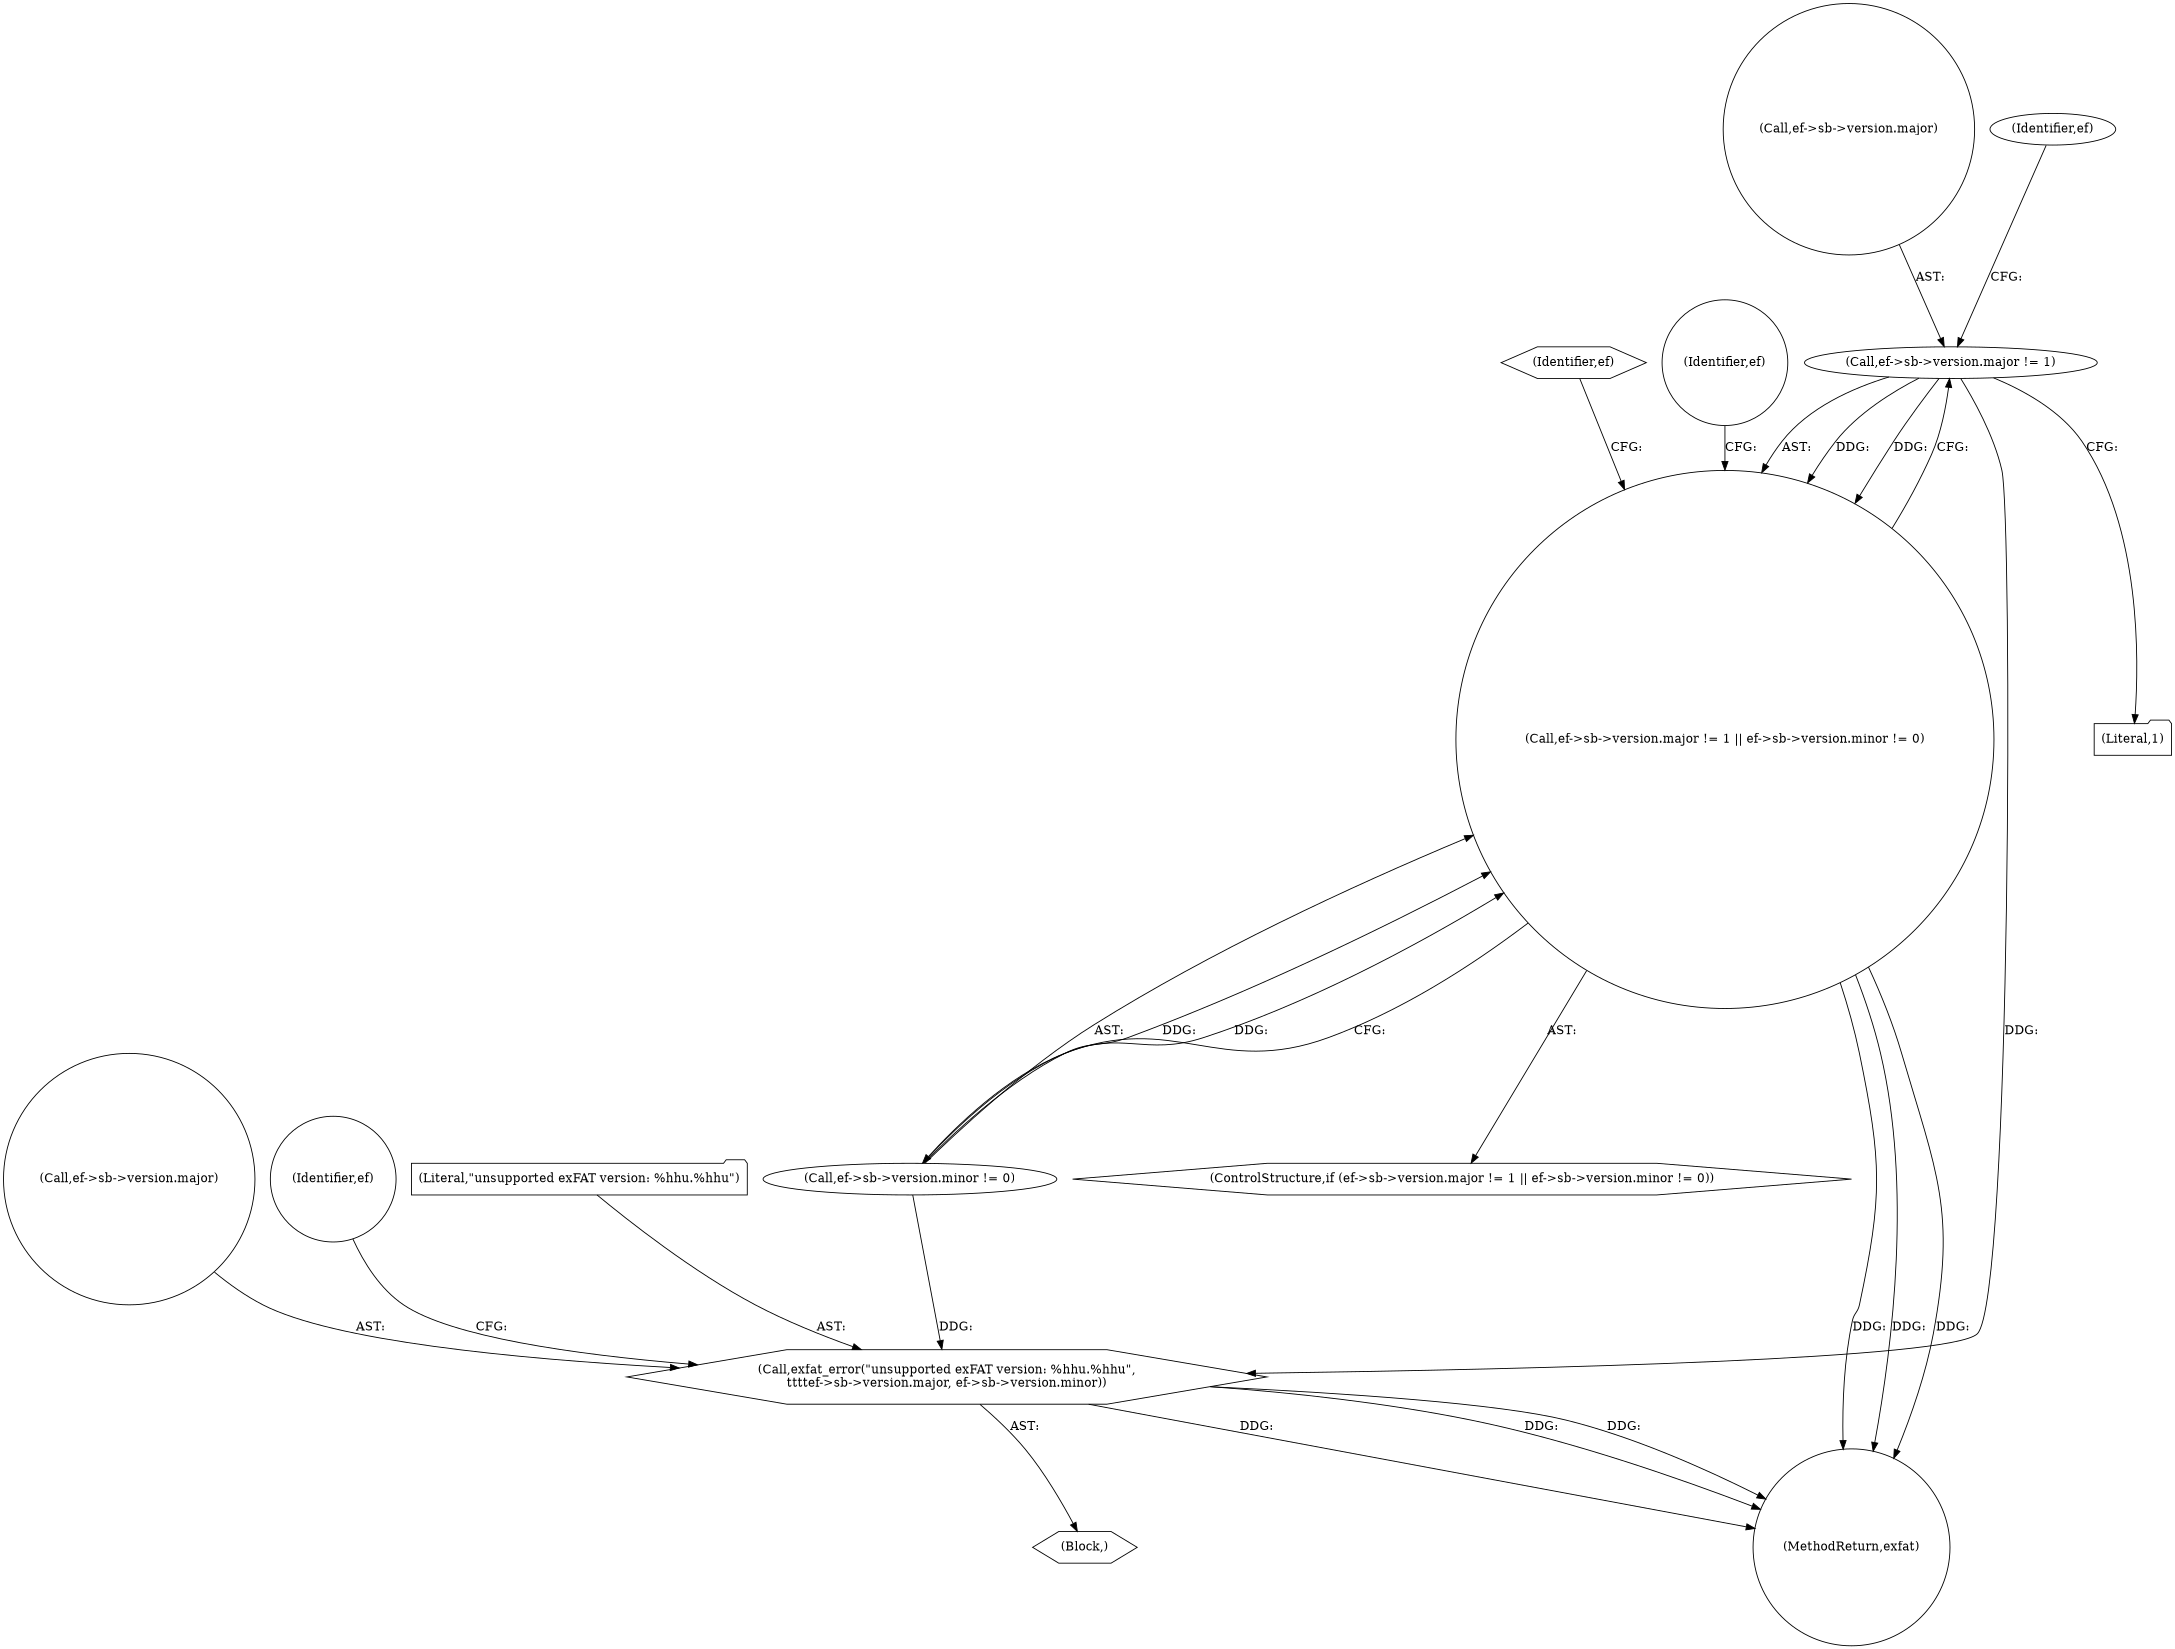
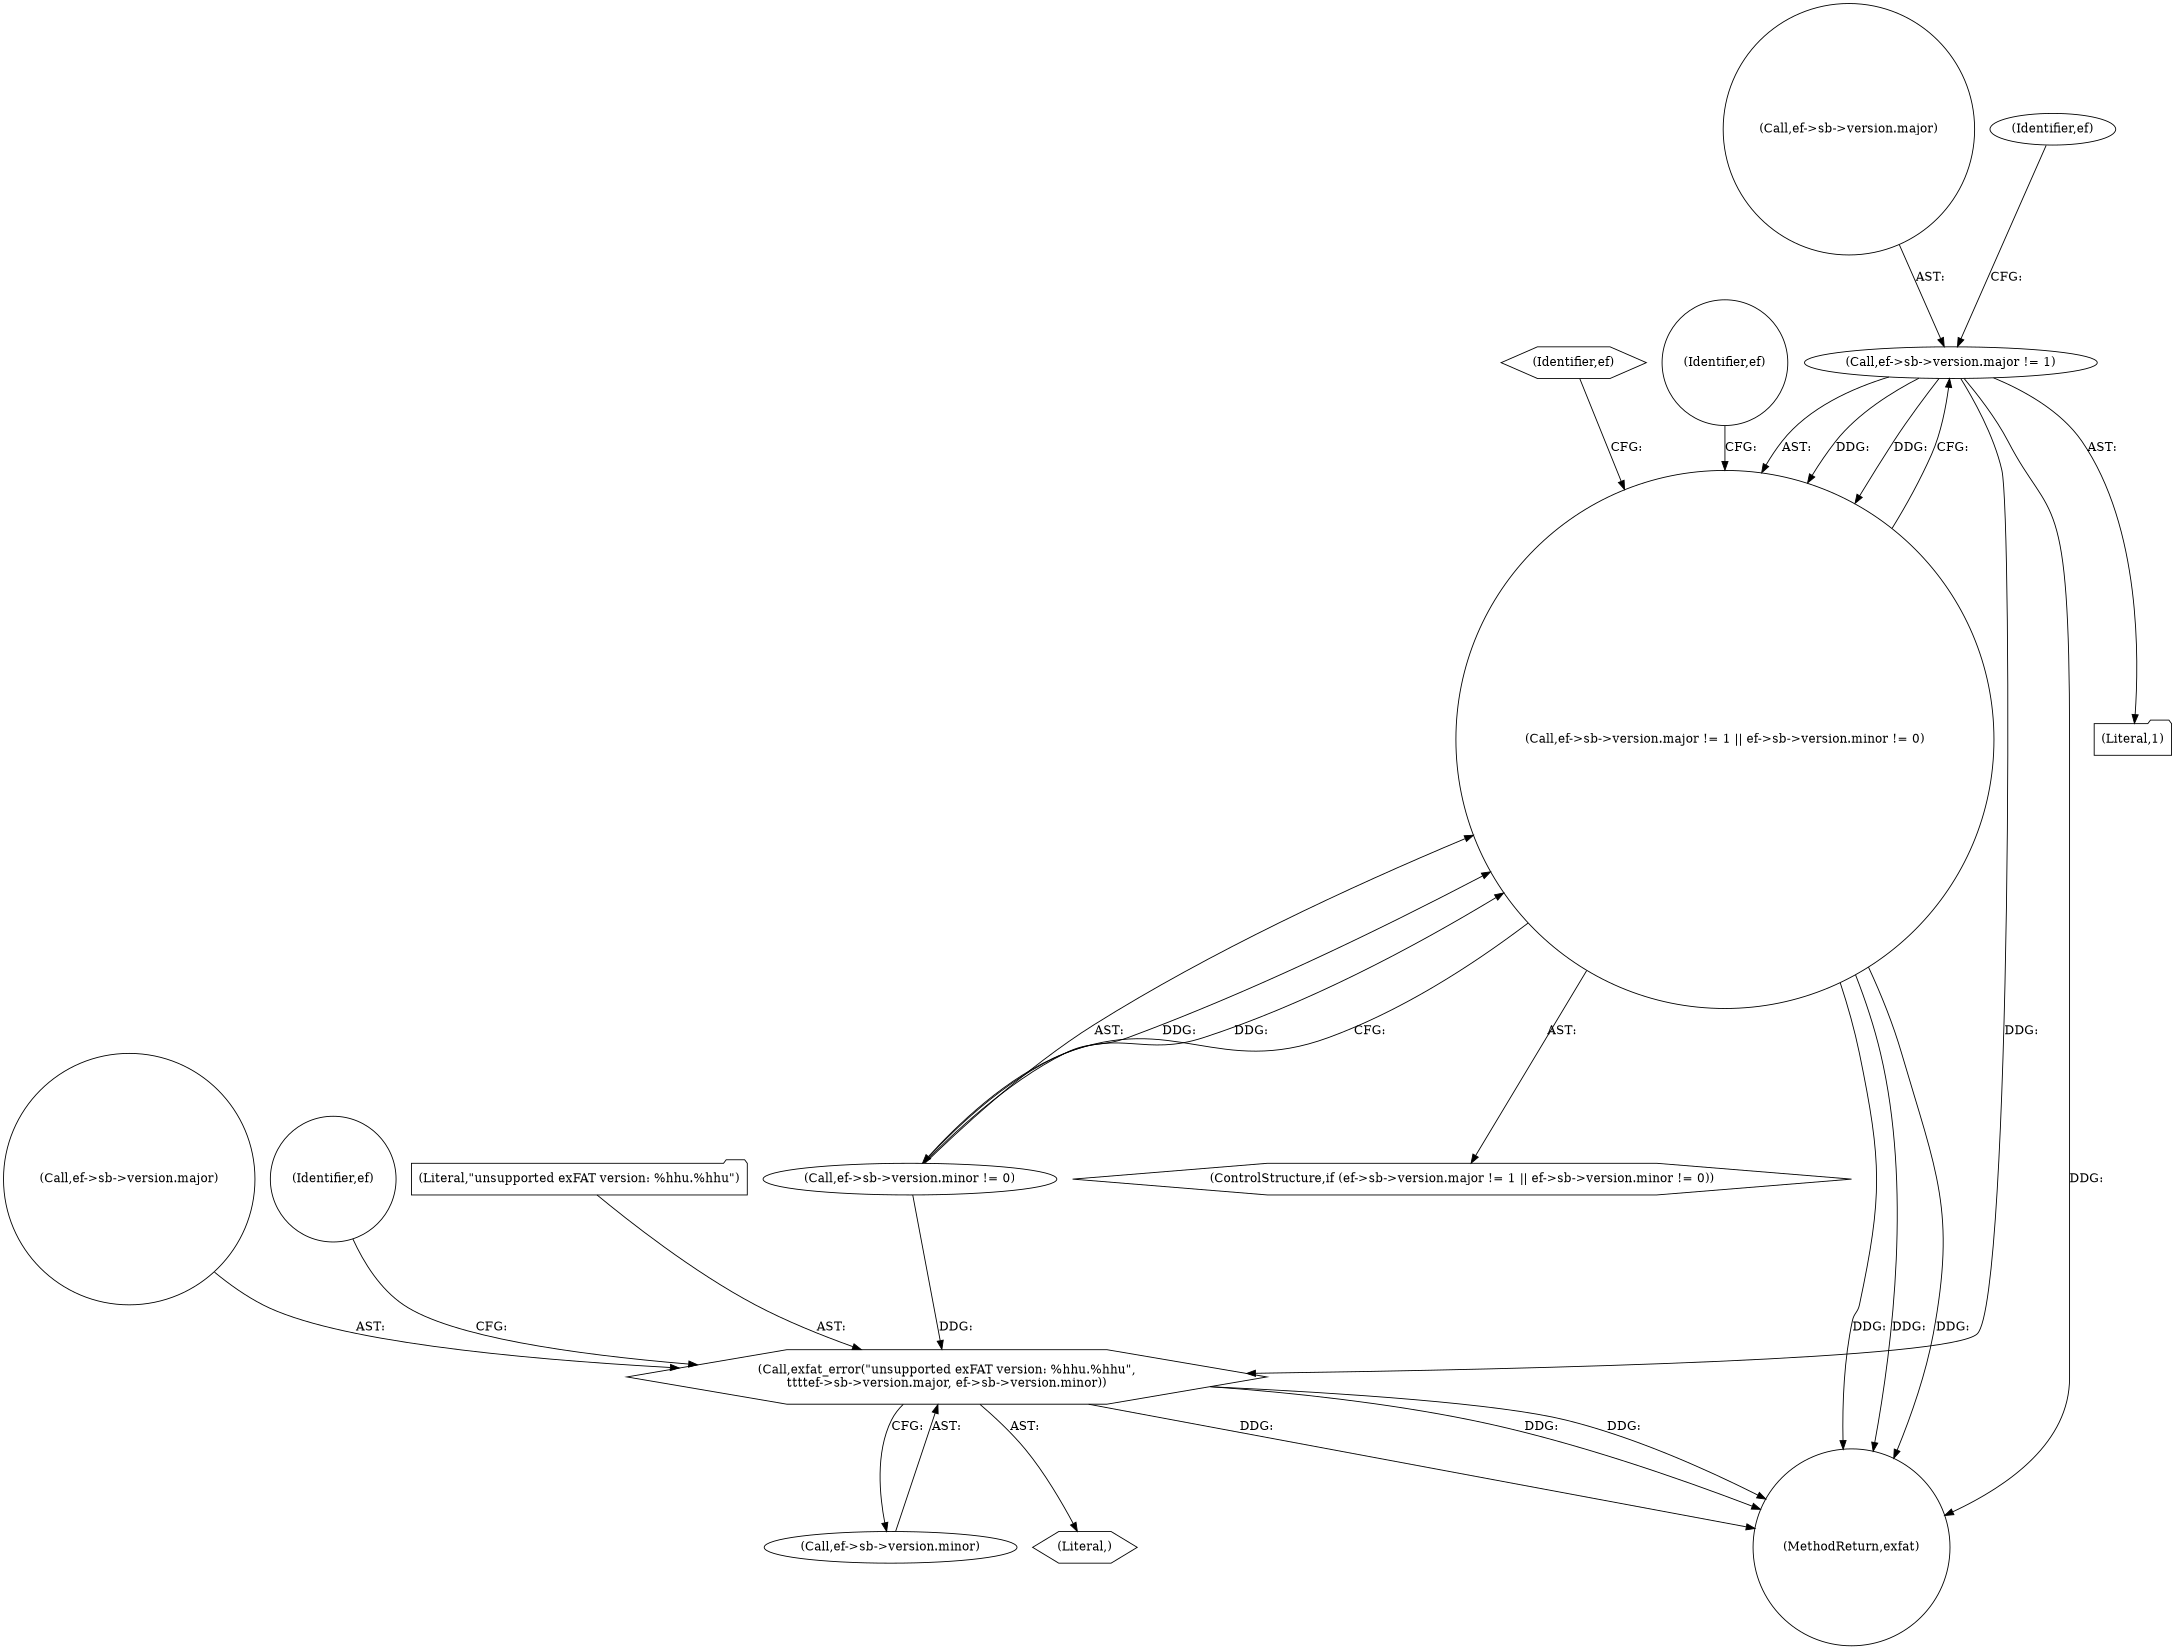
edge "(Call,ef->sb->version.major != 1)" -> "(Literal,1)": label "CFG: " -> "AST: "
edge "(Call,ef->sb->version.major != 1)" -> "(MethodReturn,exfat)": added, label "DDG:"
node "(Call,ef->sb->version.minor)": added
node "(Block,)": label "(Block,)" -> "(Literal,)"
